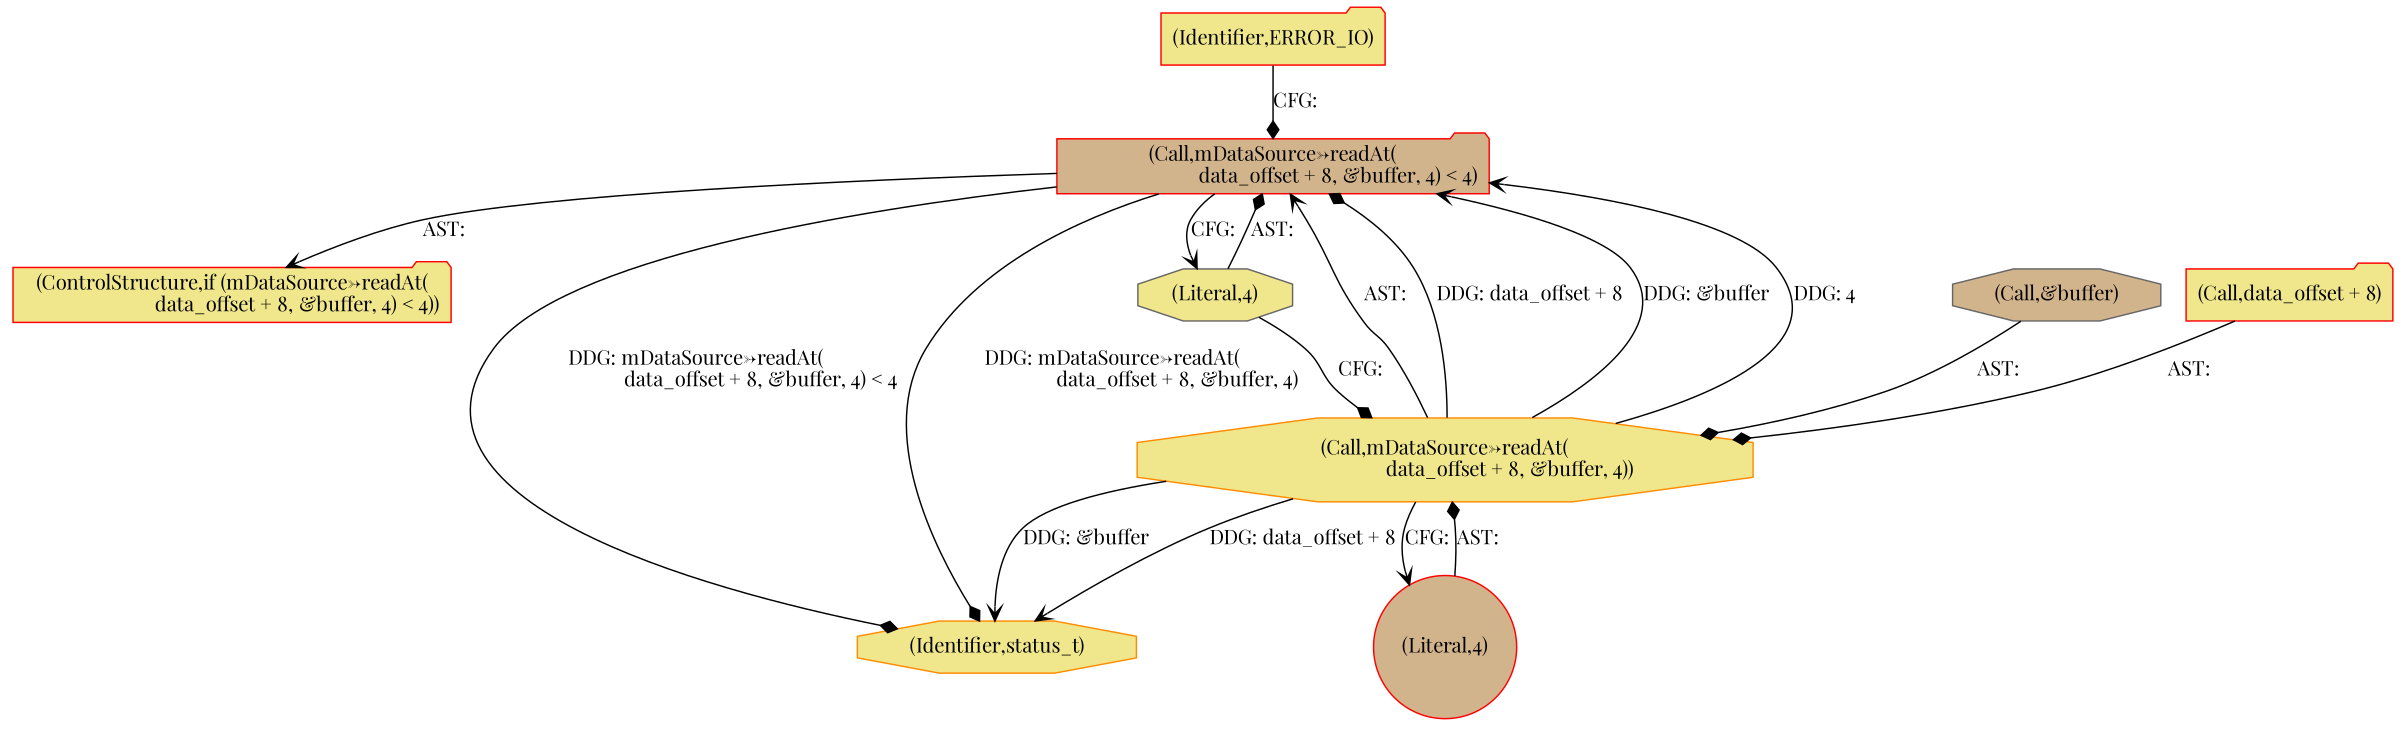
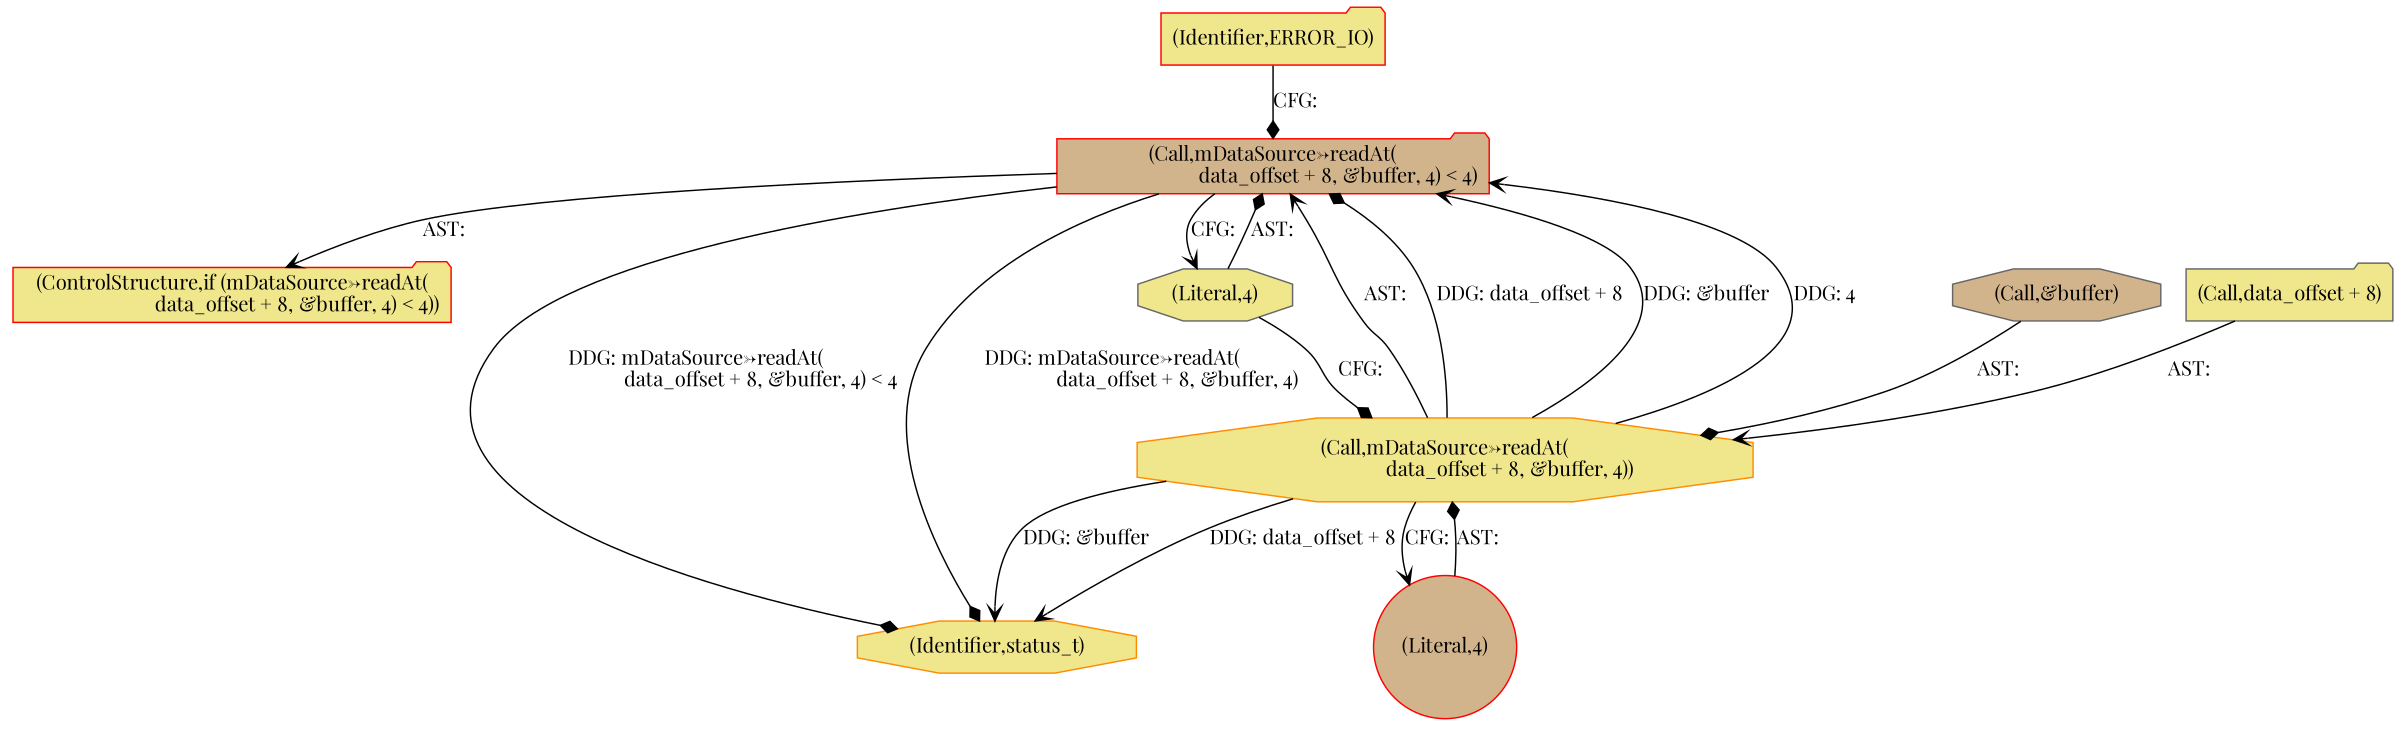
node "(Call,data_offset + 8)": color red -> gray40
edge "(Call,data_offset + 8)" -> "(Call,mDataSource->readAt( data_offset + 8, &buffer, 4))": arrowhead diamond -> vee
